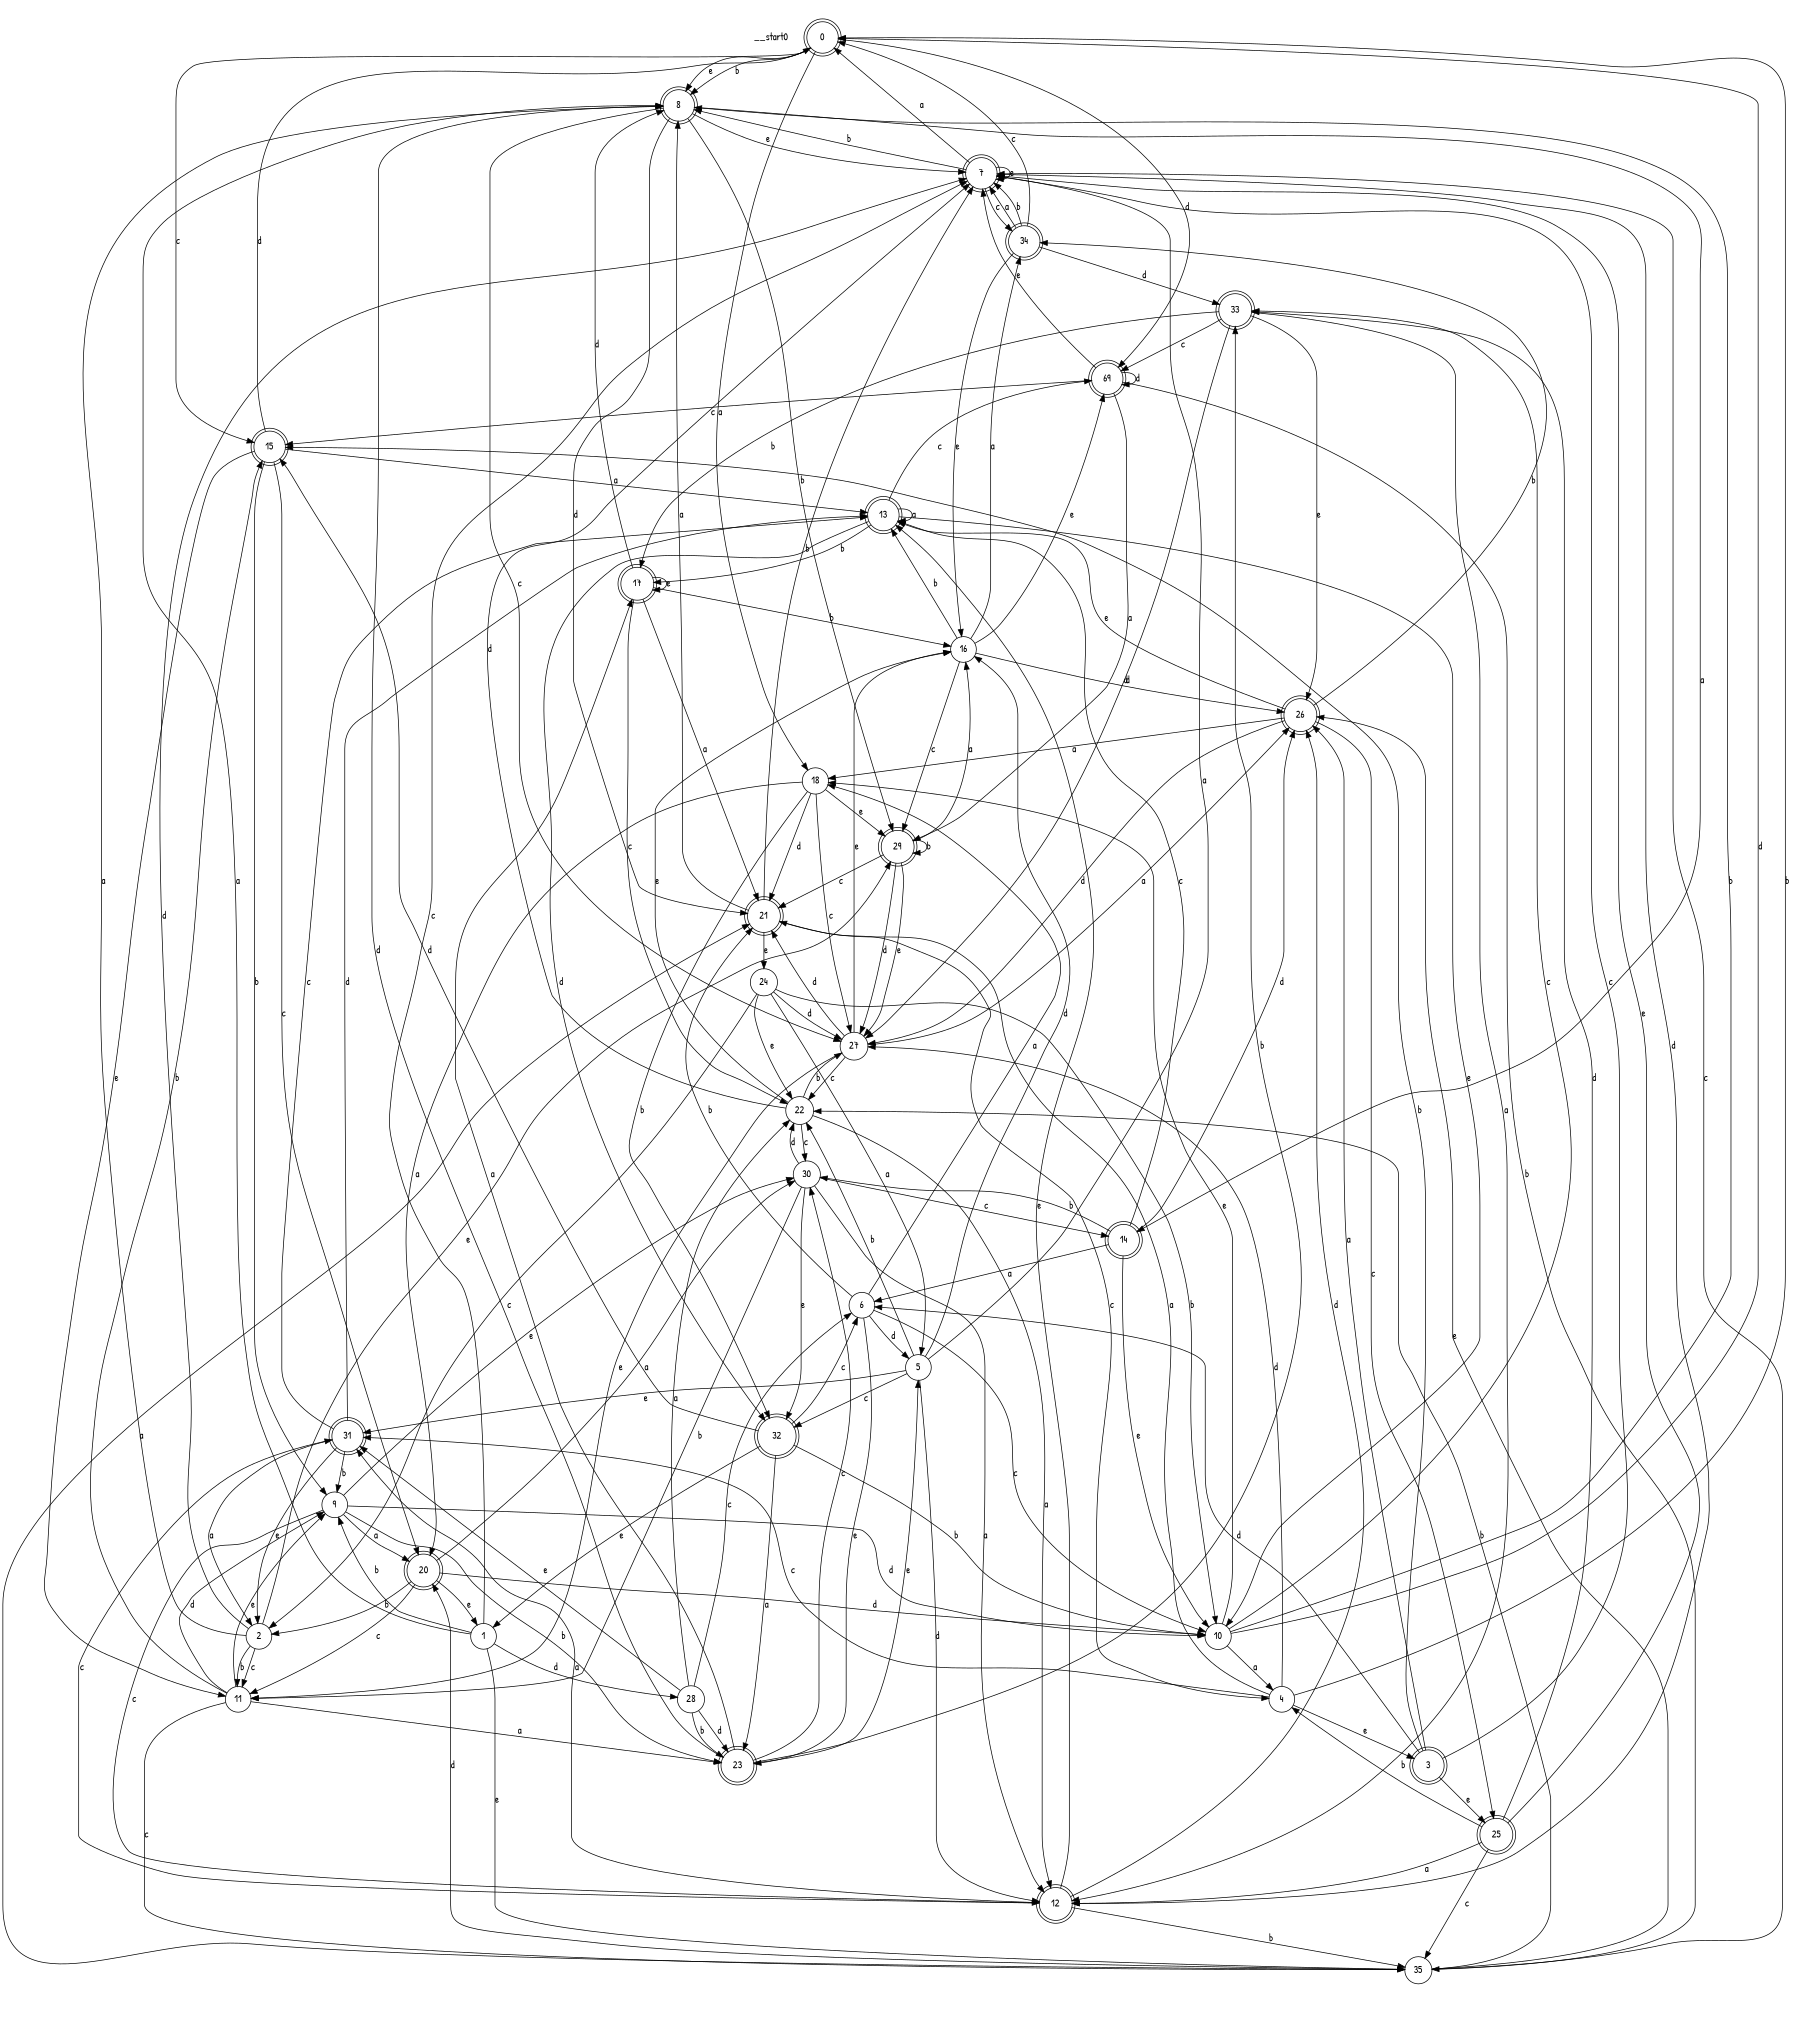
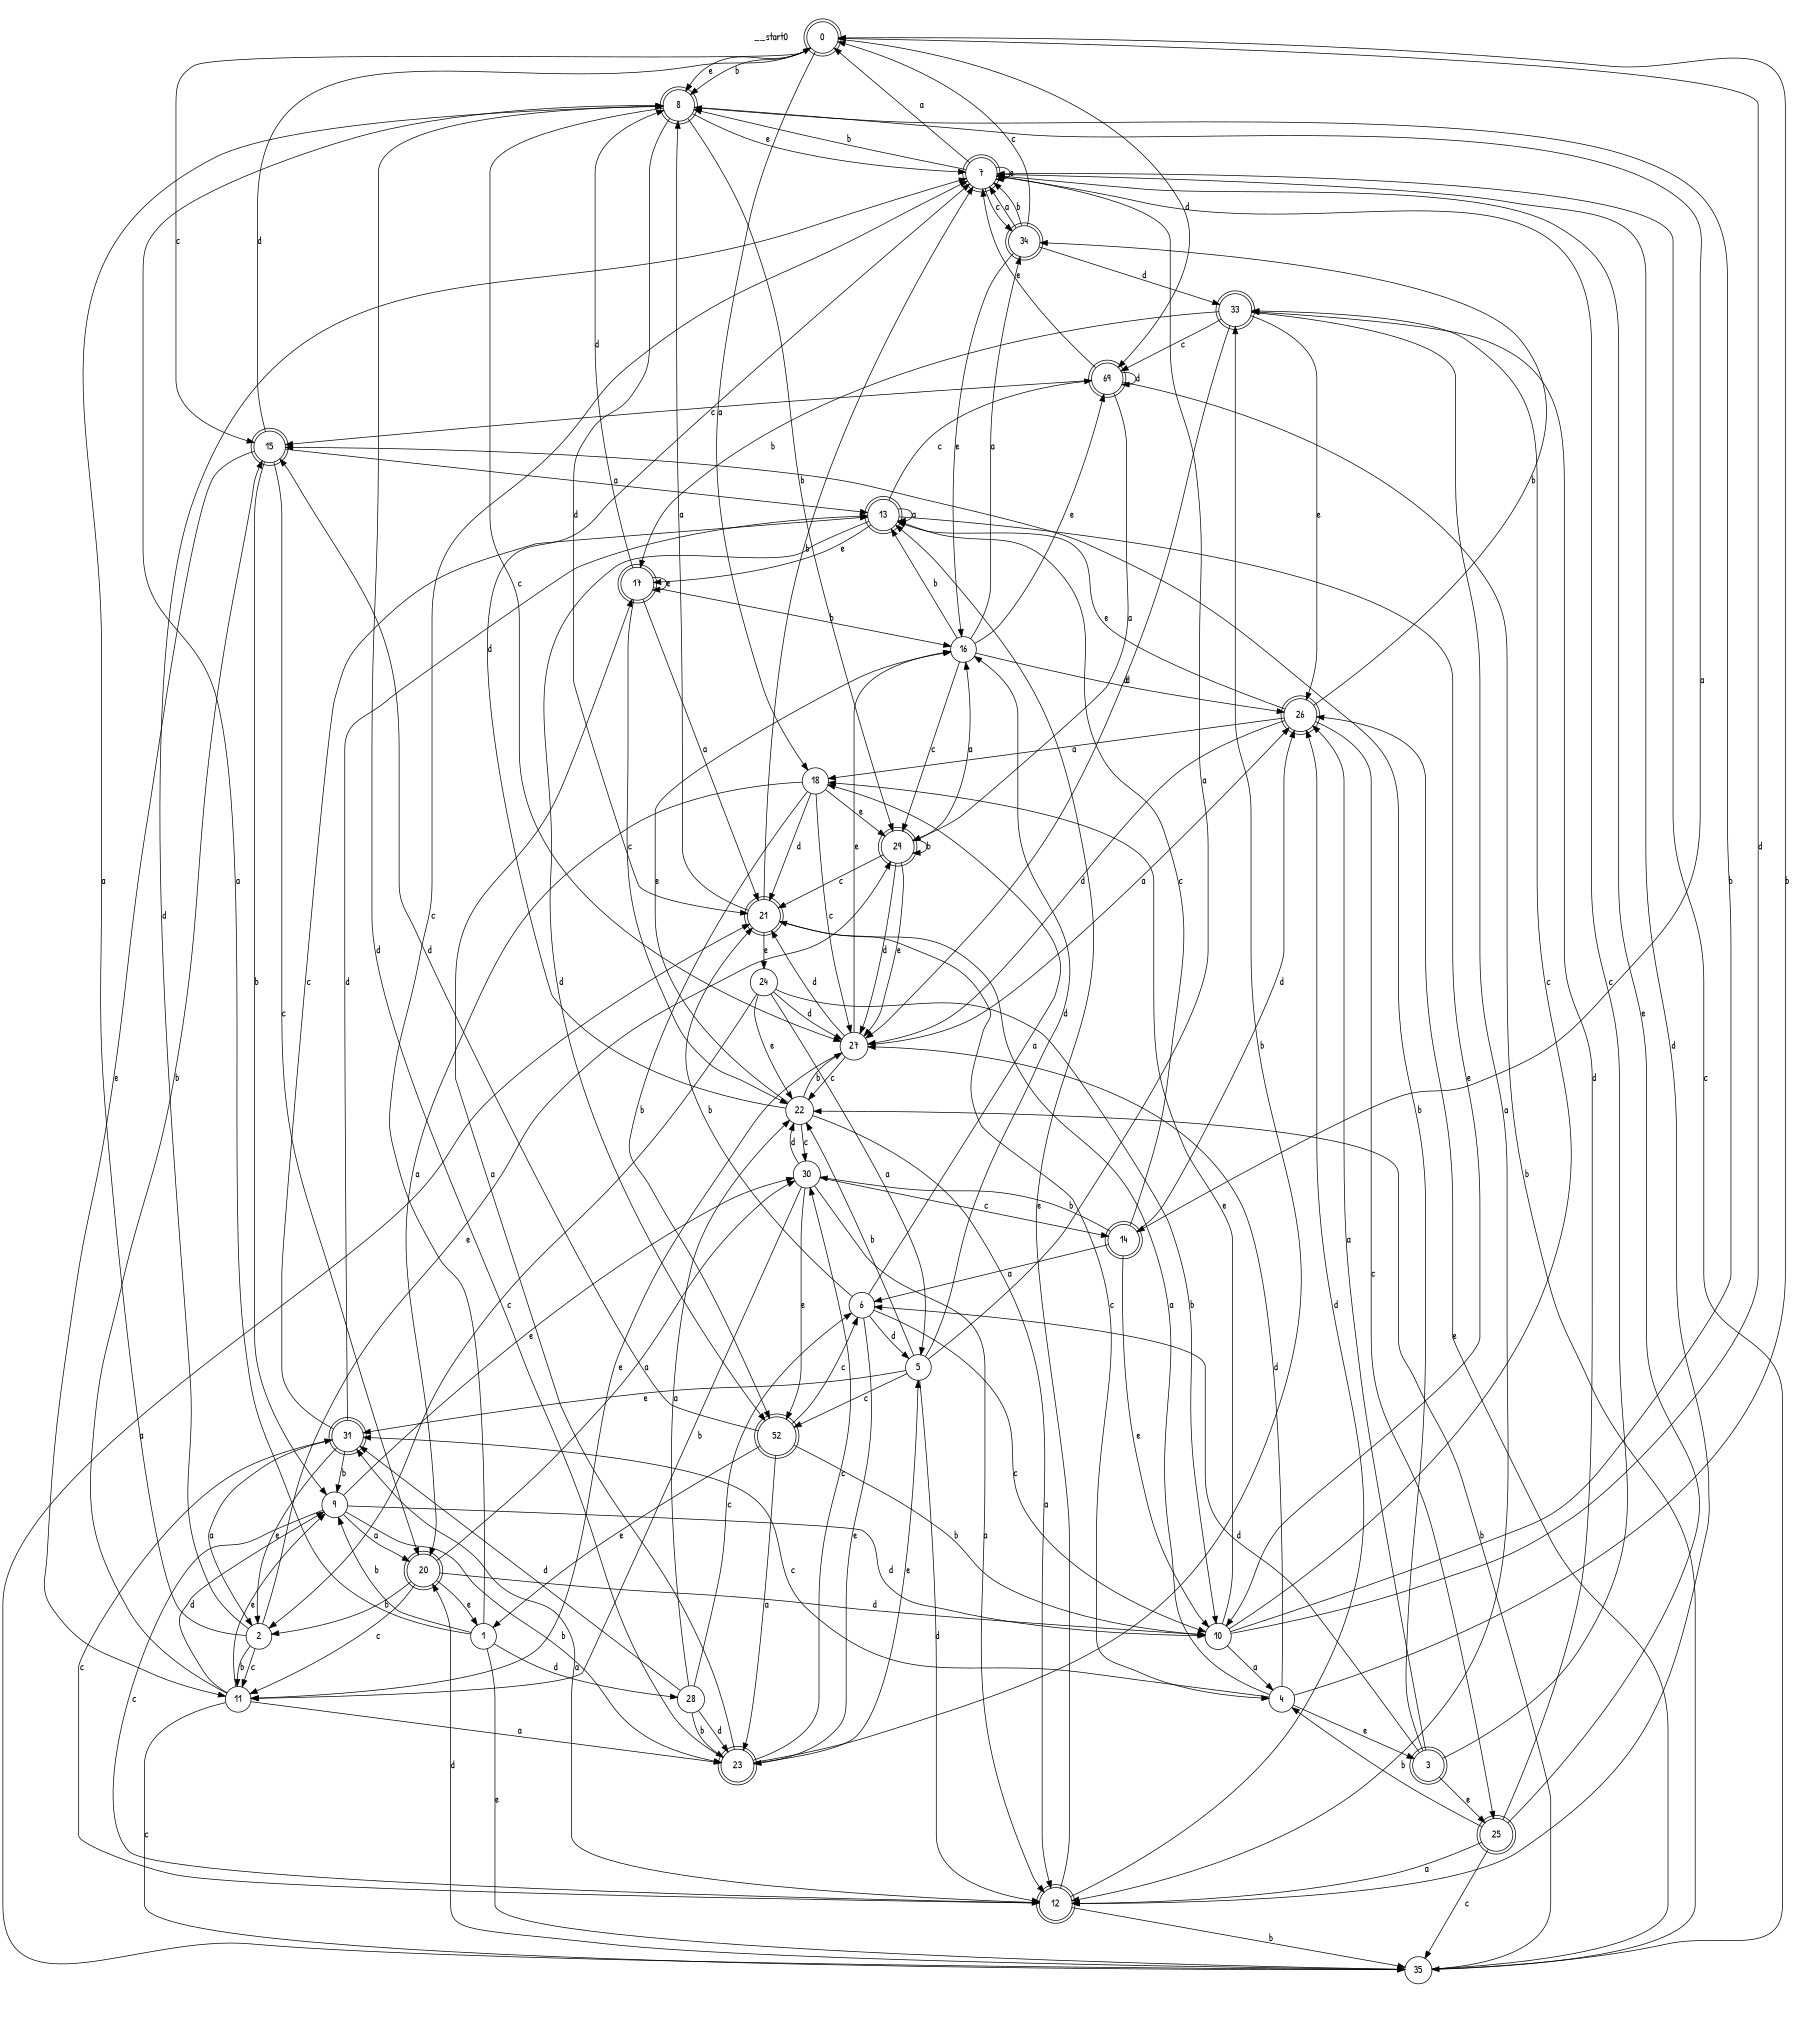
edge "13" -> "17": label "b" -> "e"
node "32": label "32" -> "52"
edge "28" -> "31": label "e" -> "d"
